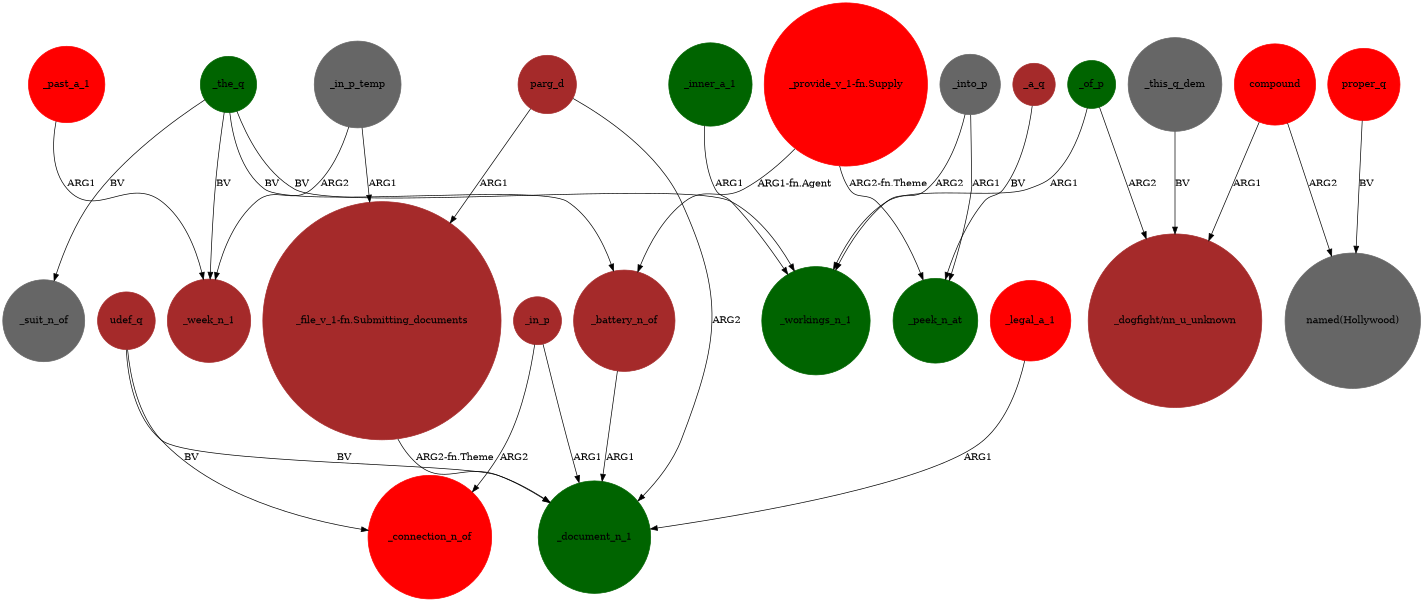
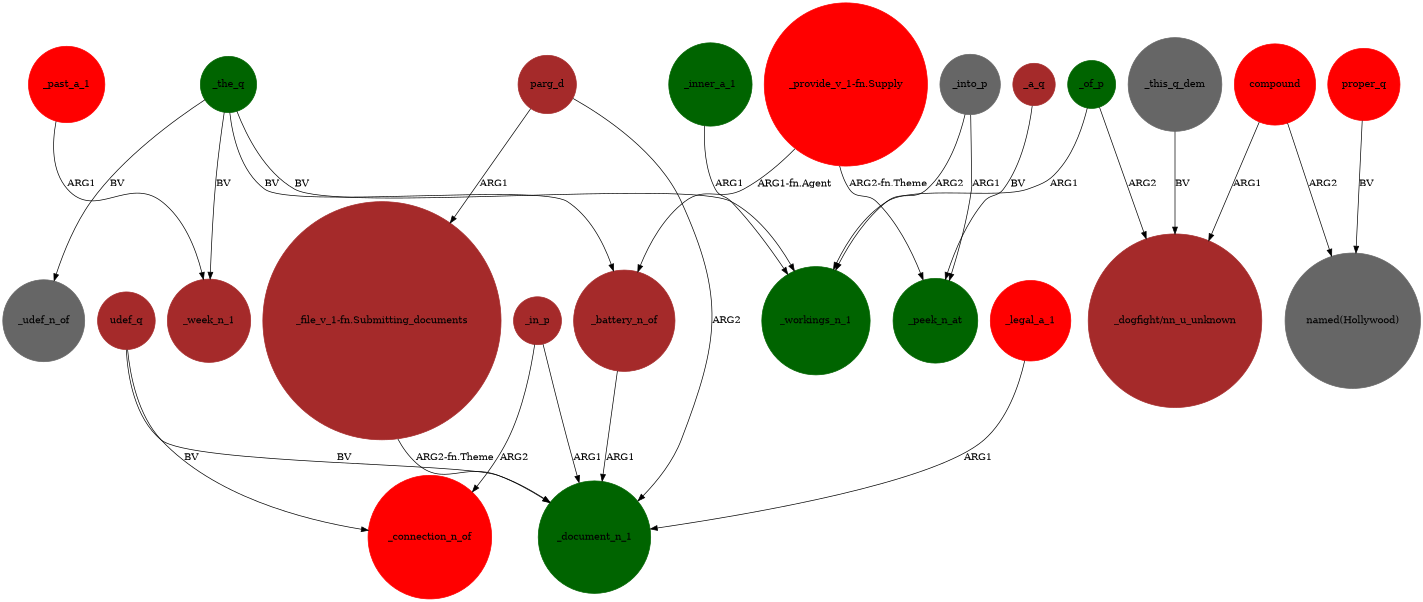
node "_in_p_temp": removed
node "_suit_n_of": label "_suit_n_of" -> "_udef_n_of"
